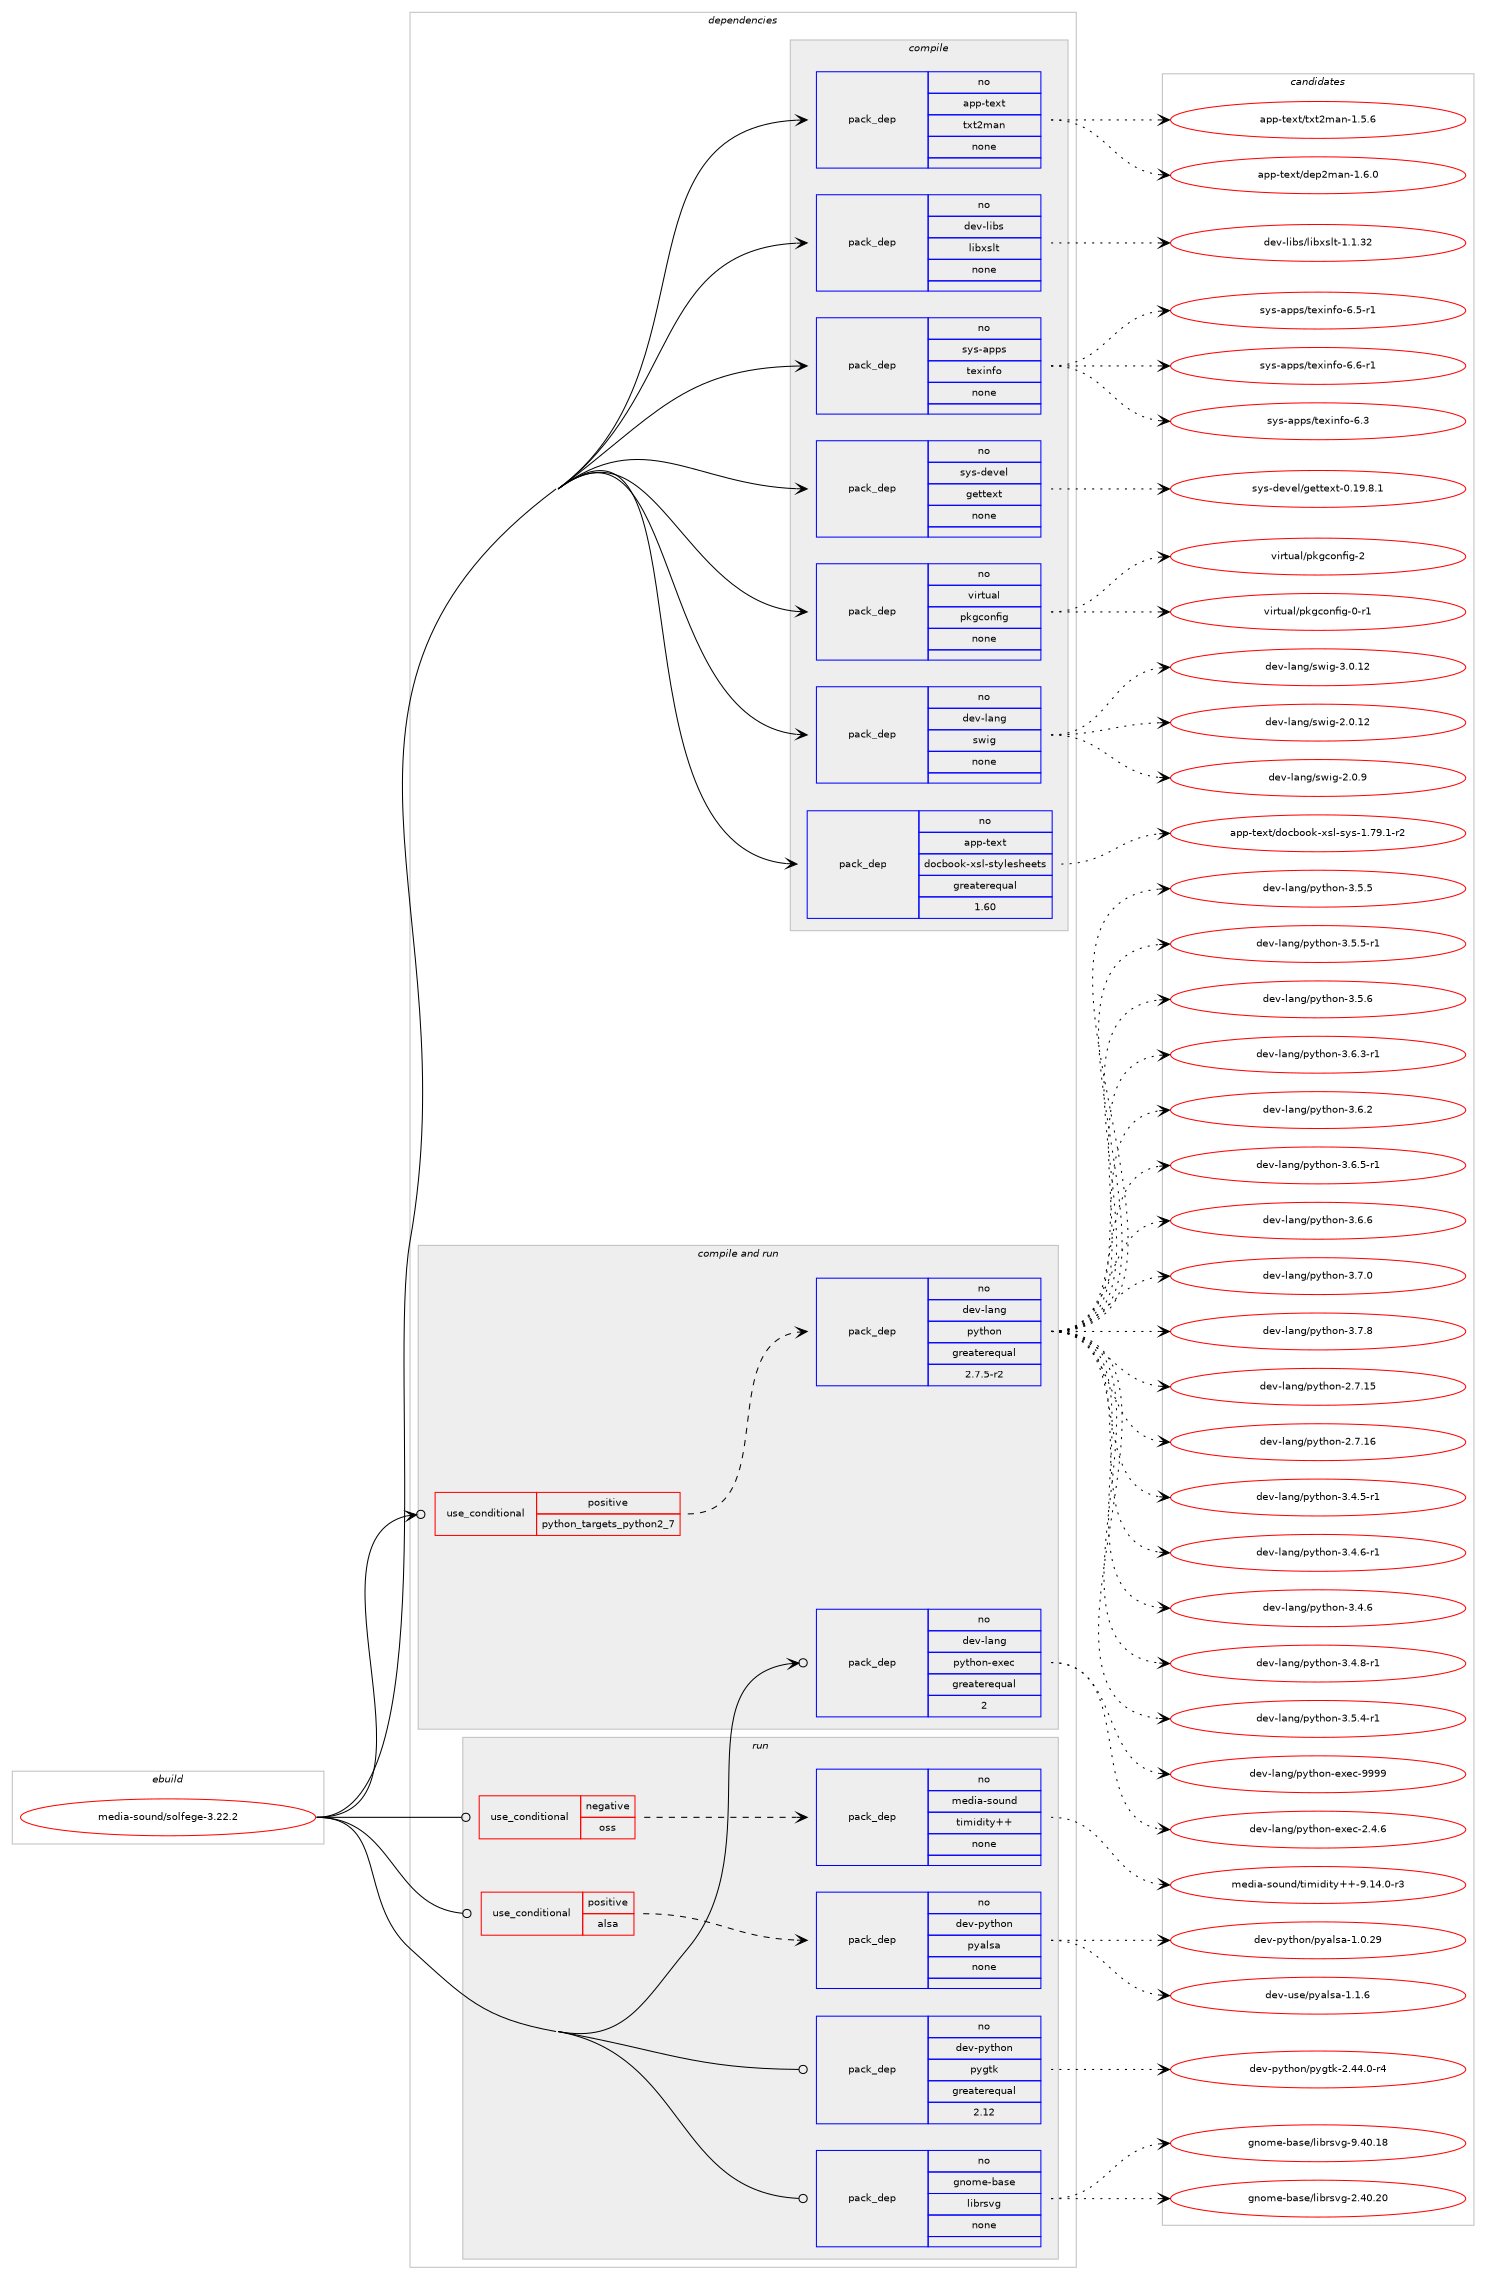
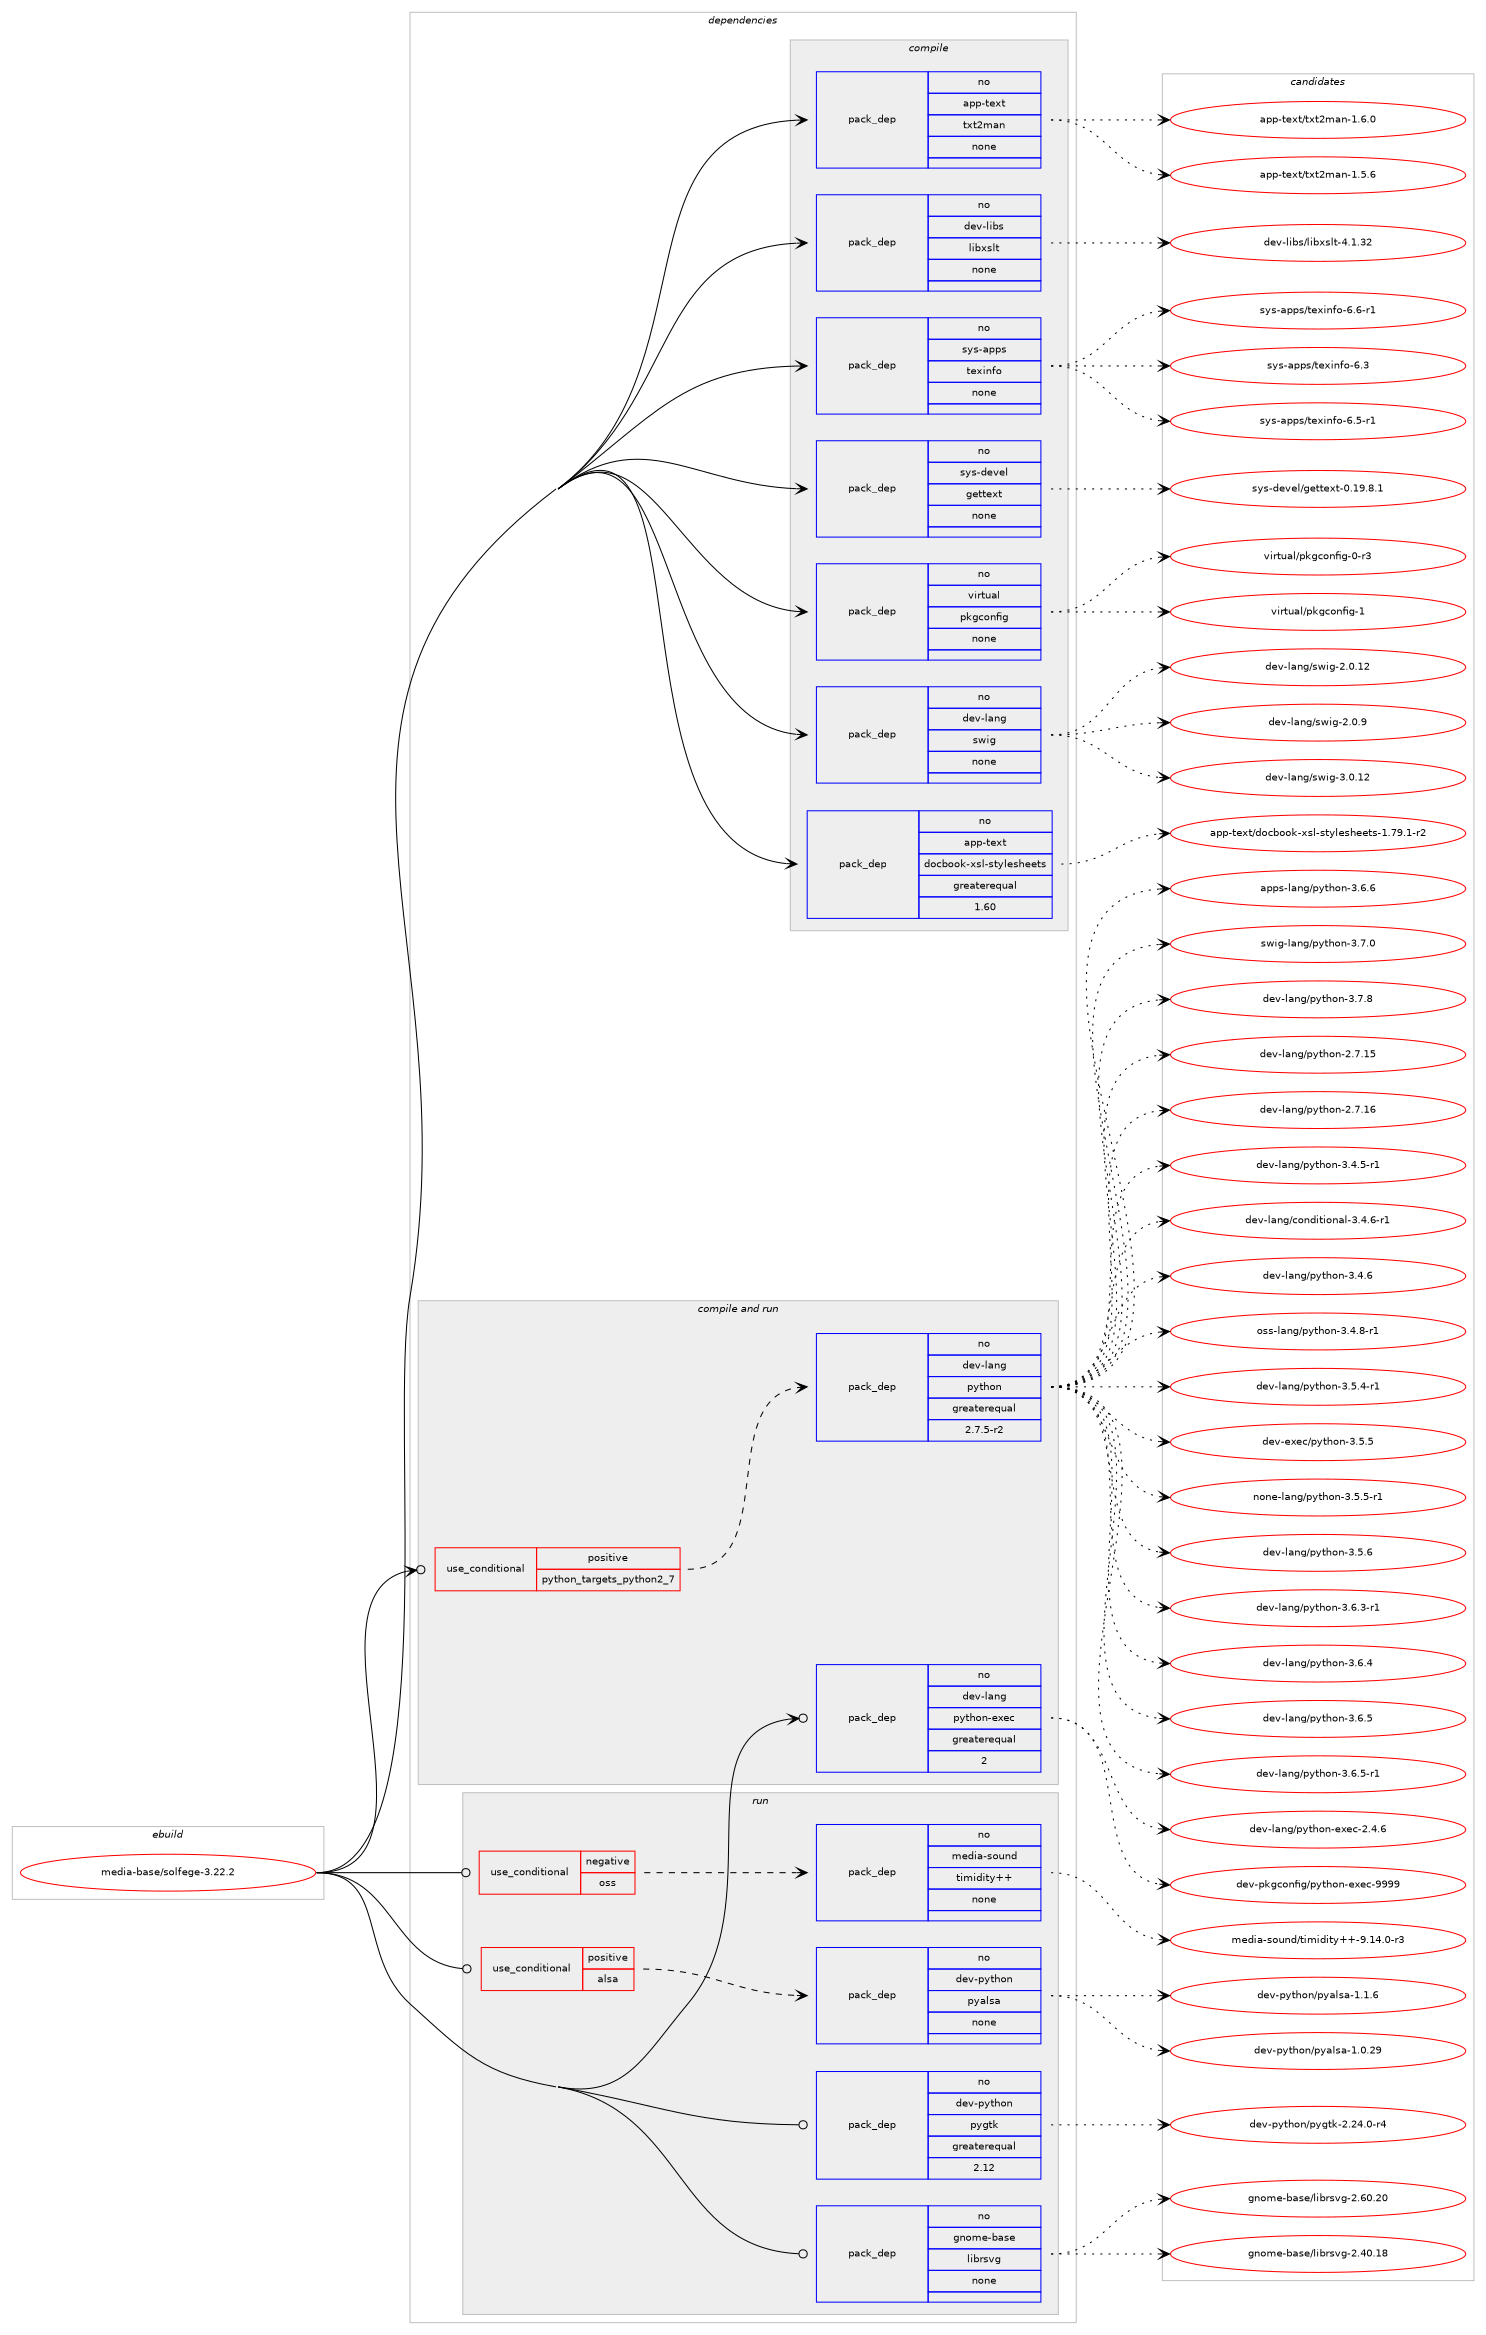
node "app-text/dep2man-1.6.0": label "app-text/dep2man-1.6.0" -> "app-text/txt2man-1.6.0"
node "dev-libs/libxslt-1.1.32": label "dev-libs/libxslt-1.1.32" -> "dev-libs/libxslt-4.1.32"
node "virtual/pkgconfig-2": label "virtual/pkgconfig-2" -> "virtual/pkgconfig-1"
node "virtual/pkgconfig-0-r1": label "virtual/pkgconfig-0-r1" -> "virtual/pkgconfig-0-r3"
node "app-text/docbook-xsl-sys-1.79.1-r2": label "app-text/docbook-xsl-sys-1.79.1-r2" -> "app-text/docbook-xsl-stylesheets-1.79.1-r2"
node "dev-lang/python-3.5.5": label "dev-lang/python-3.5.5" -> "dev-exec/python-3.5.5"
node "dev-lang/python-3.5.5-r1": label "dev-lang/python-3.5.5-r1" -> "none-lang/python-3.5.5-r1"
node "dev-lang/python-3.6.2": label "dev-lang/python-3.6.2" -> "dev-lang/python-3.6.4"
node "dev-lang/python-3.6.6": label "dev-lang/python-3.6.6" -> "apps-lang/python-3.6.6"
node "dev-lang/python-3.7.0": label "dev-lang/python-3.7.0" -> "swig-lang/python-3.7.0"
node "dev-lang/python-3.4.6-r1": label "dev-lang/python-3.4.6-r1" -> "dev-lang/conditional-3.4.6-r1"
node "dev-lang/python-3.4.8-r1": label "dev-lang/python-3.4.8-r1" -> "oss-lang/python-3.4.8-r1"
node "dev-lang/python-3.6.5": added
node "dev-lang/python-exec-9999": label "dev-lang/python-exec-9999" -> "dev-pkgconfig/python-exec-9999"
node "media-sound/solfege-3.22.2": label "media-sound/solfege-3.22.2" -> "media-base/solfege-3.22.2"
node "dev-use/pyalsa-1.1.6": label "dev-use/pyalsa-1.1.6" -> "dev-python/pyalsa-1.1.6"
node "dev-python/pygtk-2.44.0-r4": label "dev-python/pygtk-2.44.0-r4" -> "dev-python/pygtk-2.24.0-r4"
node "gnome-base/librsvg-9.40.18": label "gnome-base/librsvg-9.40.18" -> "gnome-base/librsvg-2.40.18"
node "gnome-base/librsvg-2.40.20": label "gnome-base/librsvg-2.40.20" -> "gnome-base/librsvg-2.60.20"
